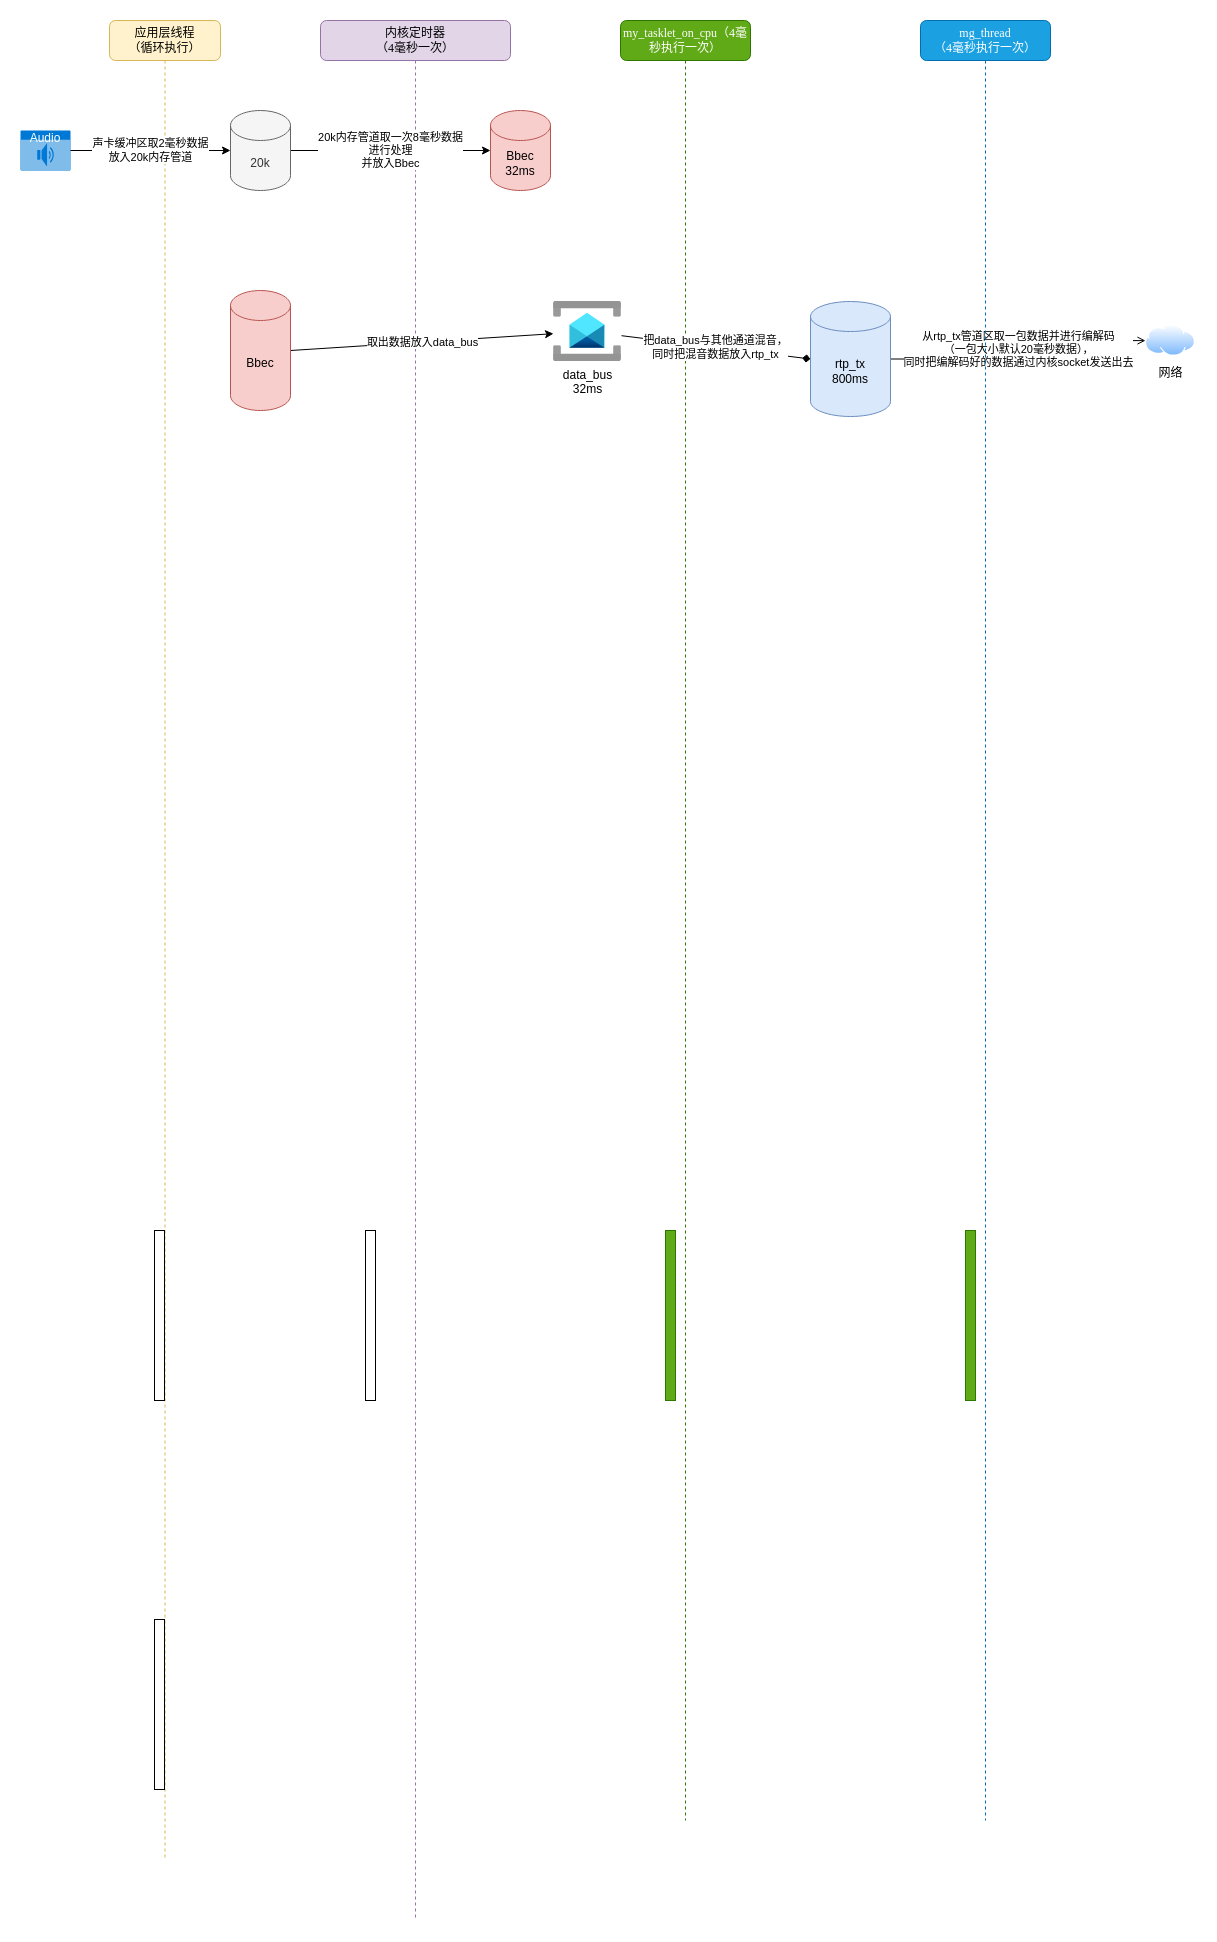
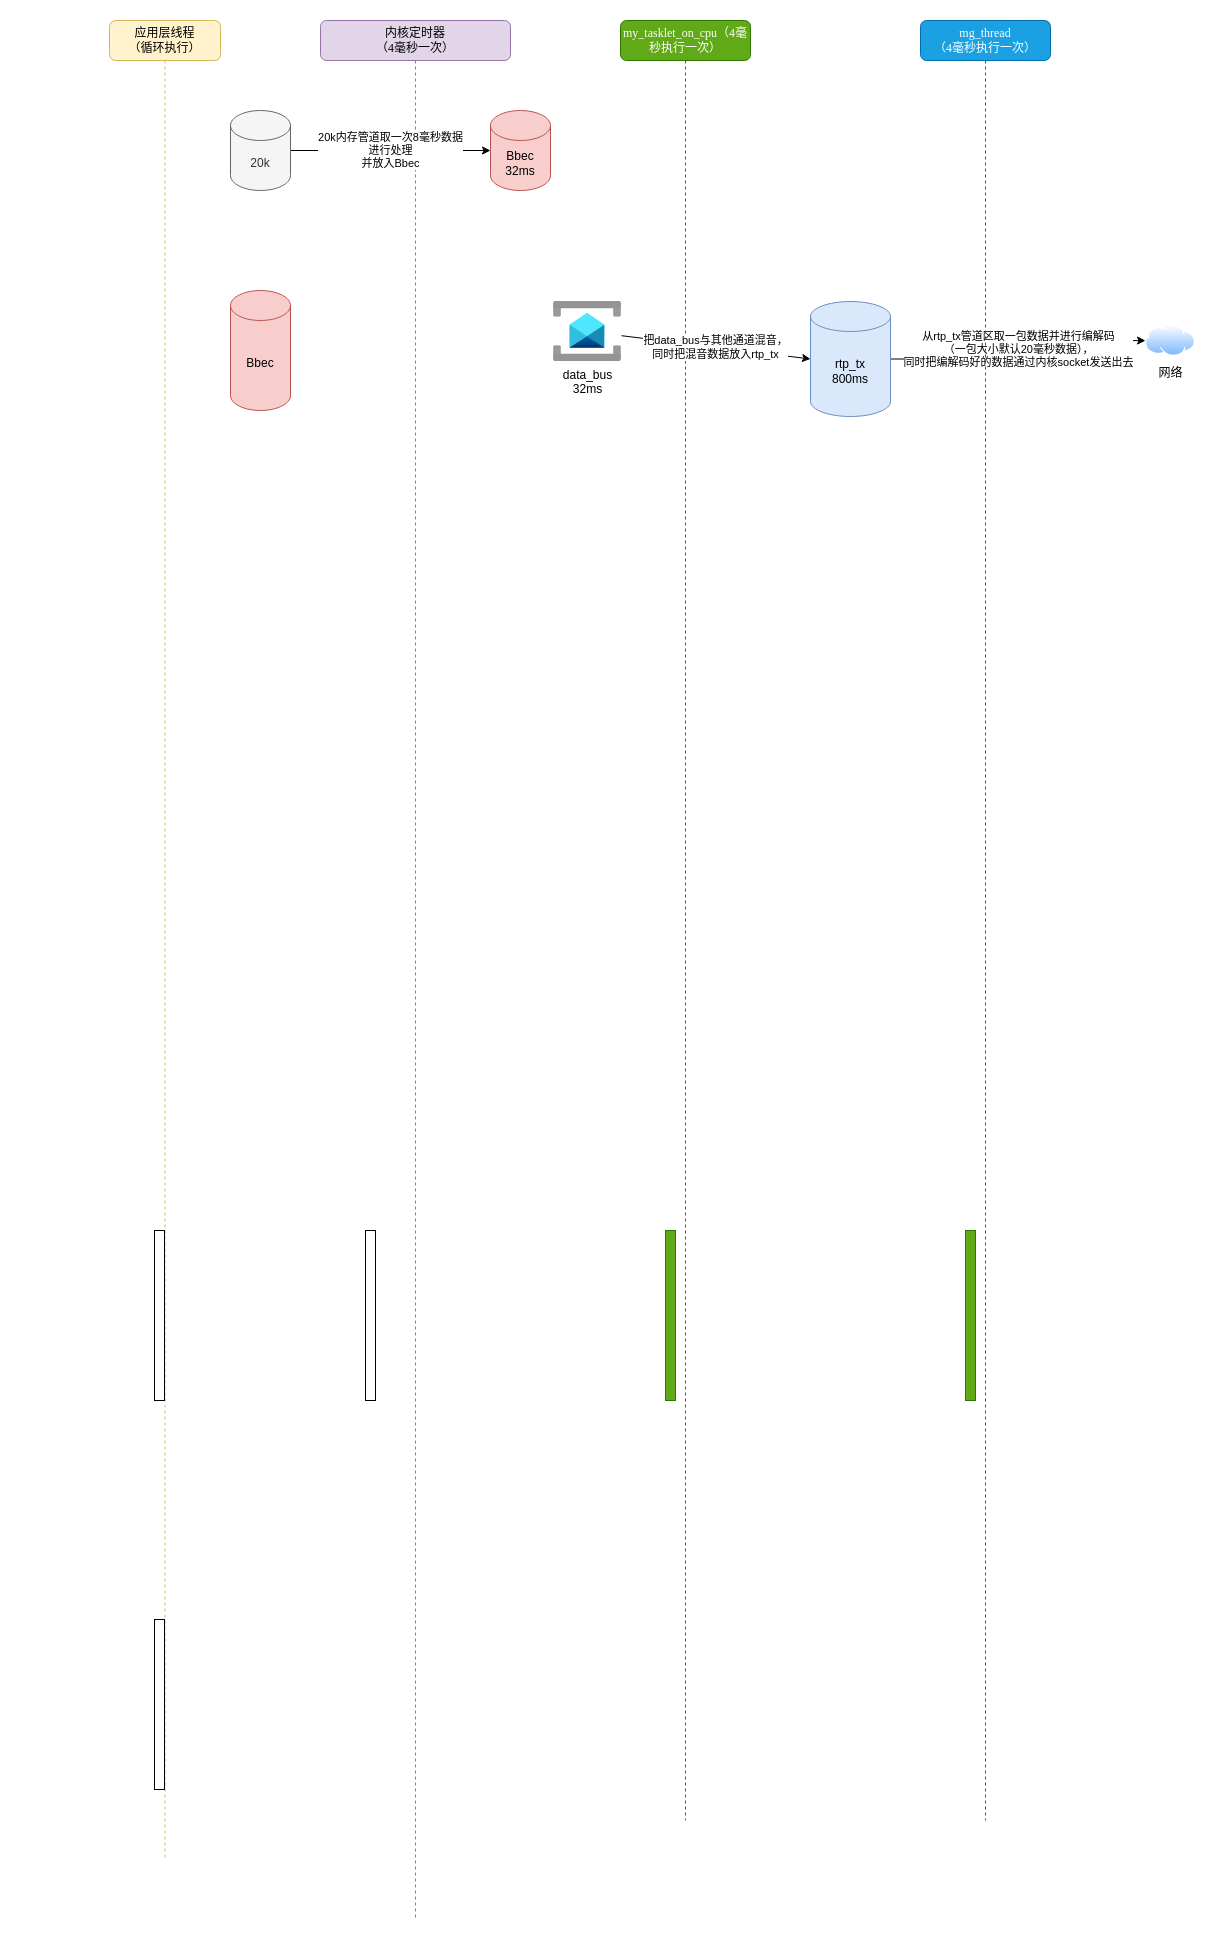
node "Audio": removed
edge "Audio" -> "20k": removed, label "声卡缓冲区取2毫秒数据 放入20k内存管道"
edge "rtp_tx 800ms" -> "网络": arrowhead open -> classic
edge "Bbec" -> "data_bus 32ms": removed, label "取出数据放入data_bus"
edge "data_bus 32ms" -> "rtp_tx 800ms": arrowhead diamond -> classic
